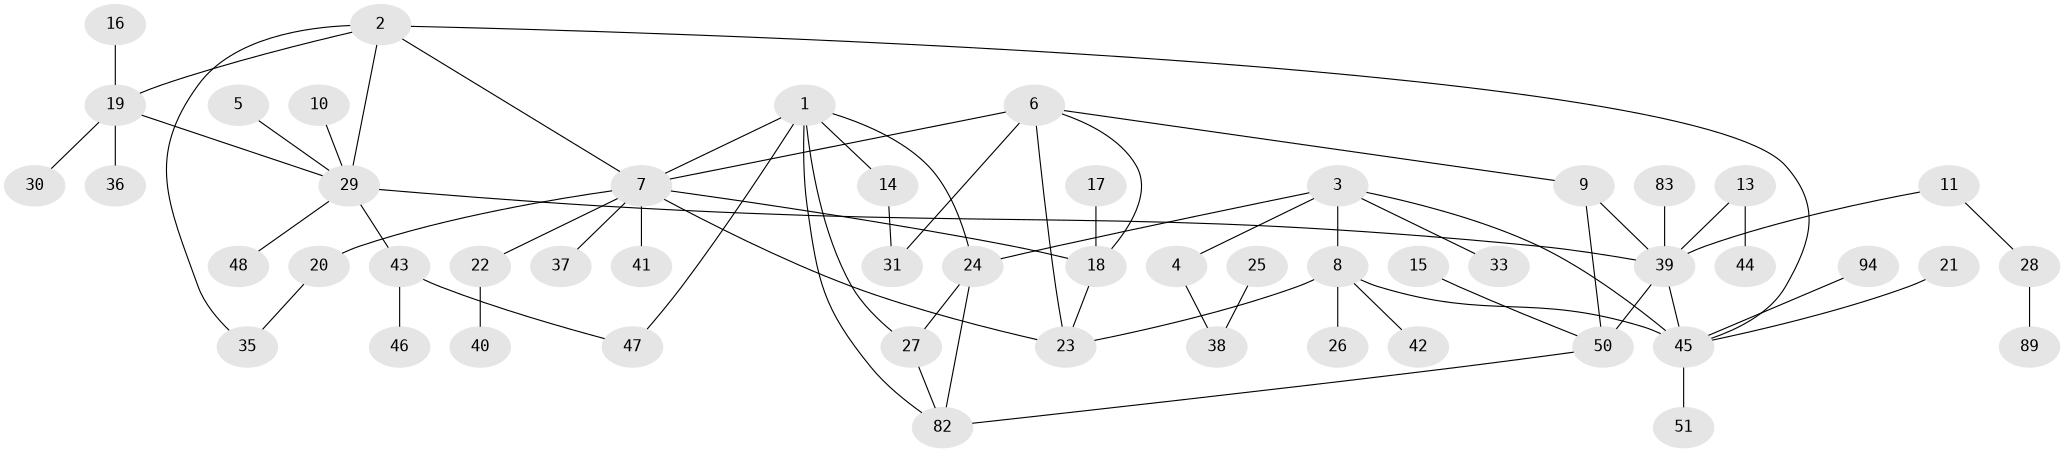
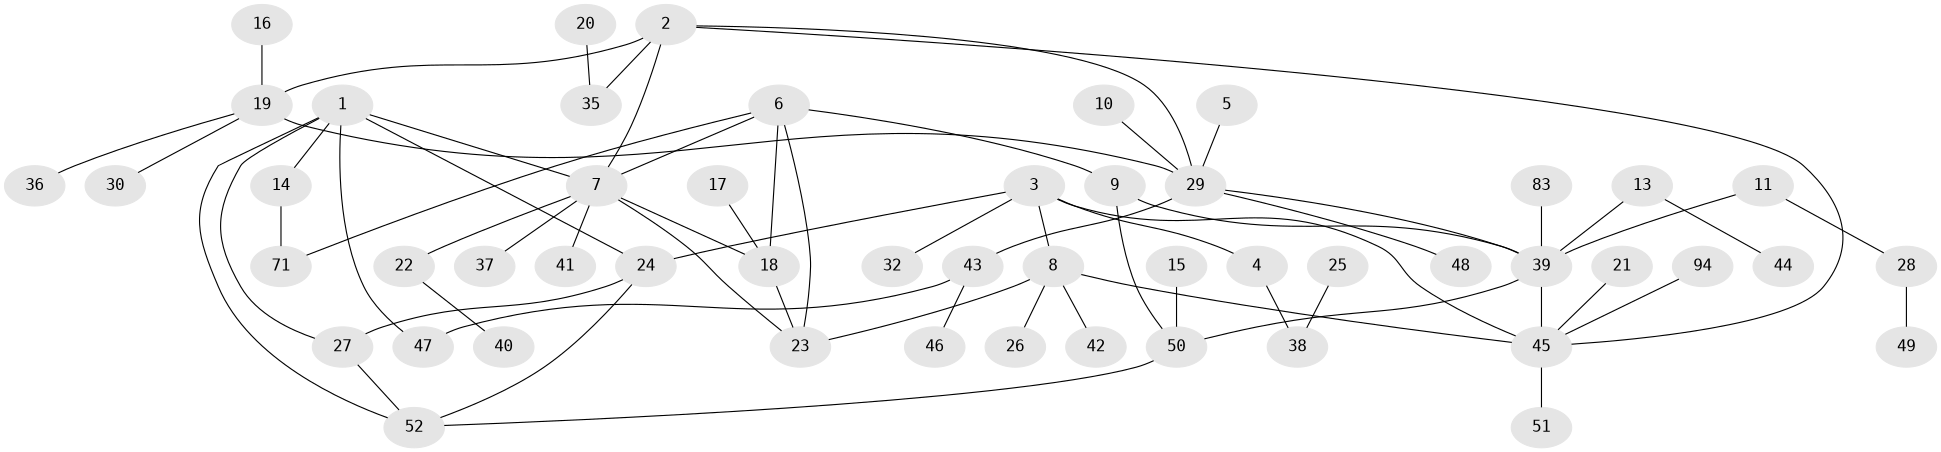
edge "7" -- "20": removed
node "31": label "31" -> "71"
node "33": label "33" -> "32"
node "89": label "89" -> "49"
node "82": label "82" -> "52"
